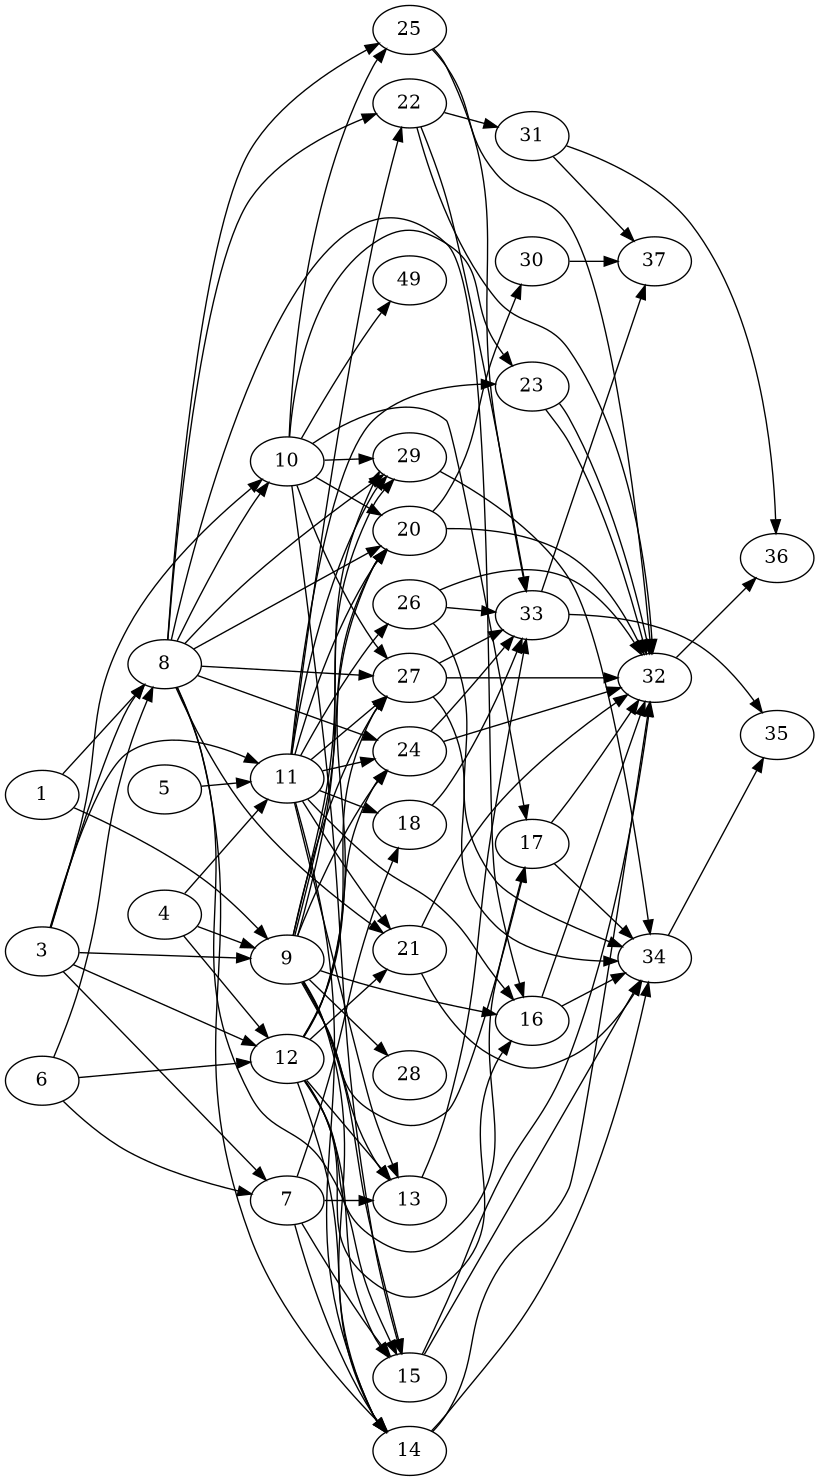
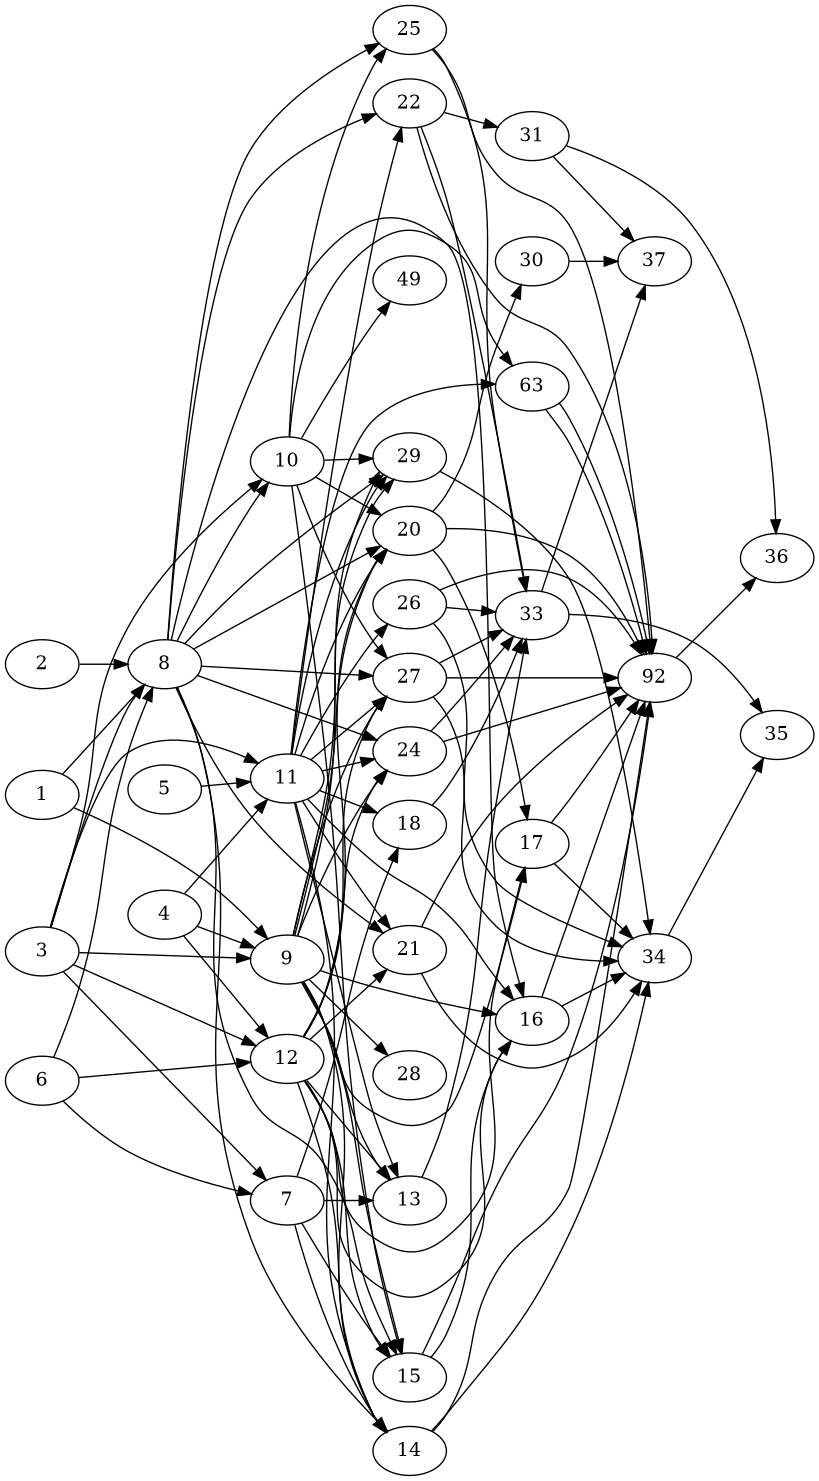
node "23": label "23" -> "63"
edge "10" -> "17": now "20" -> "17"
node "2": added
node "32": label "32" -> "92"
edge "15" -> "34": now "15" -> "16"
